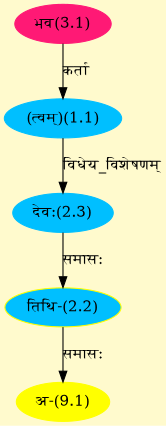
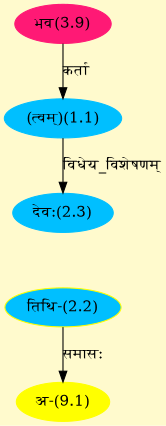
node "भव(3.1)": label "भव(3.1)" -> "भव(3.9)"
edge "देवः(2.3)" -> "तिथि-(2.2)": removed, label "समासः"
